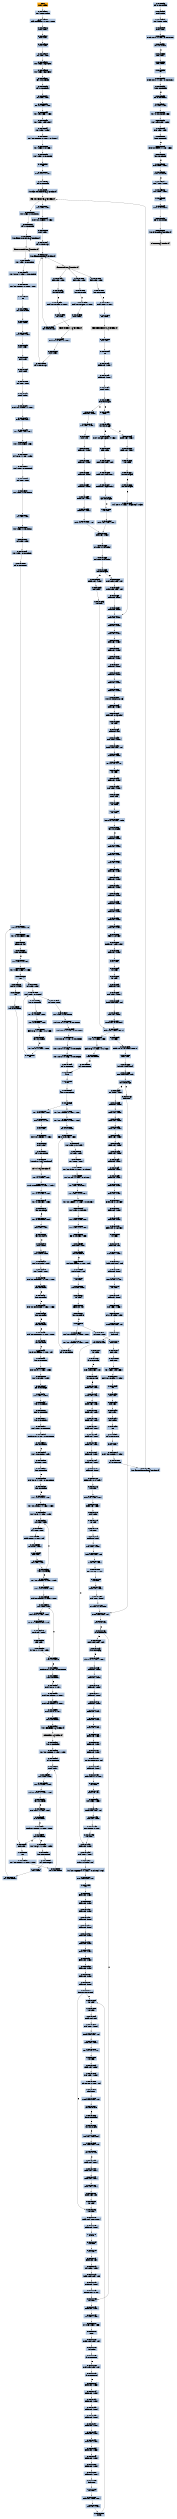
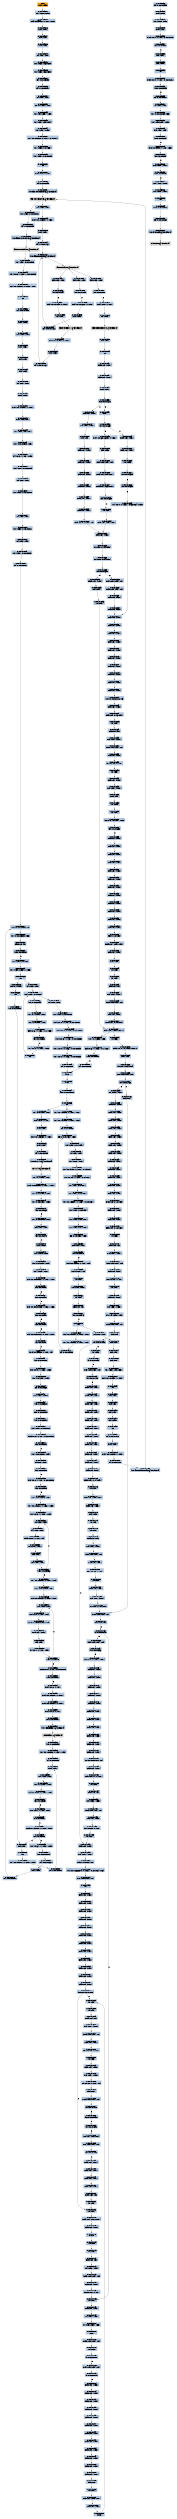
edge "0x00404725 jne 0x0040479b" -> "0x00404727 incl %ebp": added, label "F"
